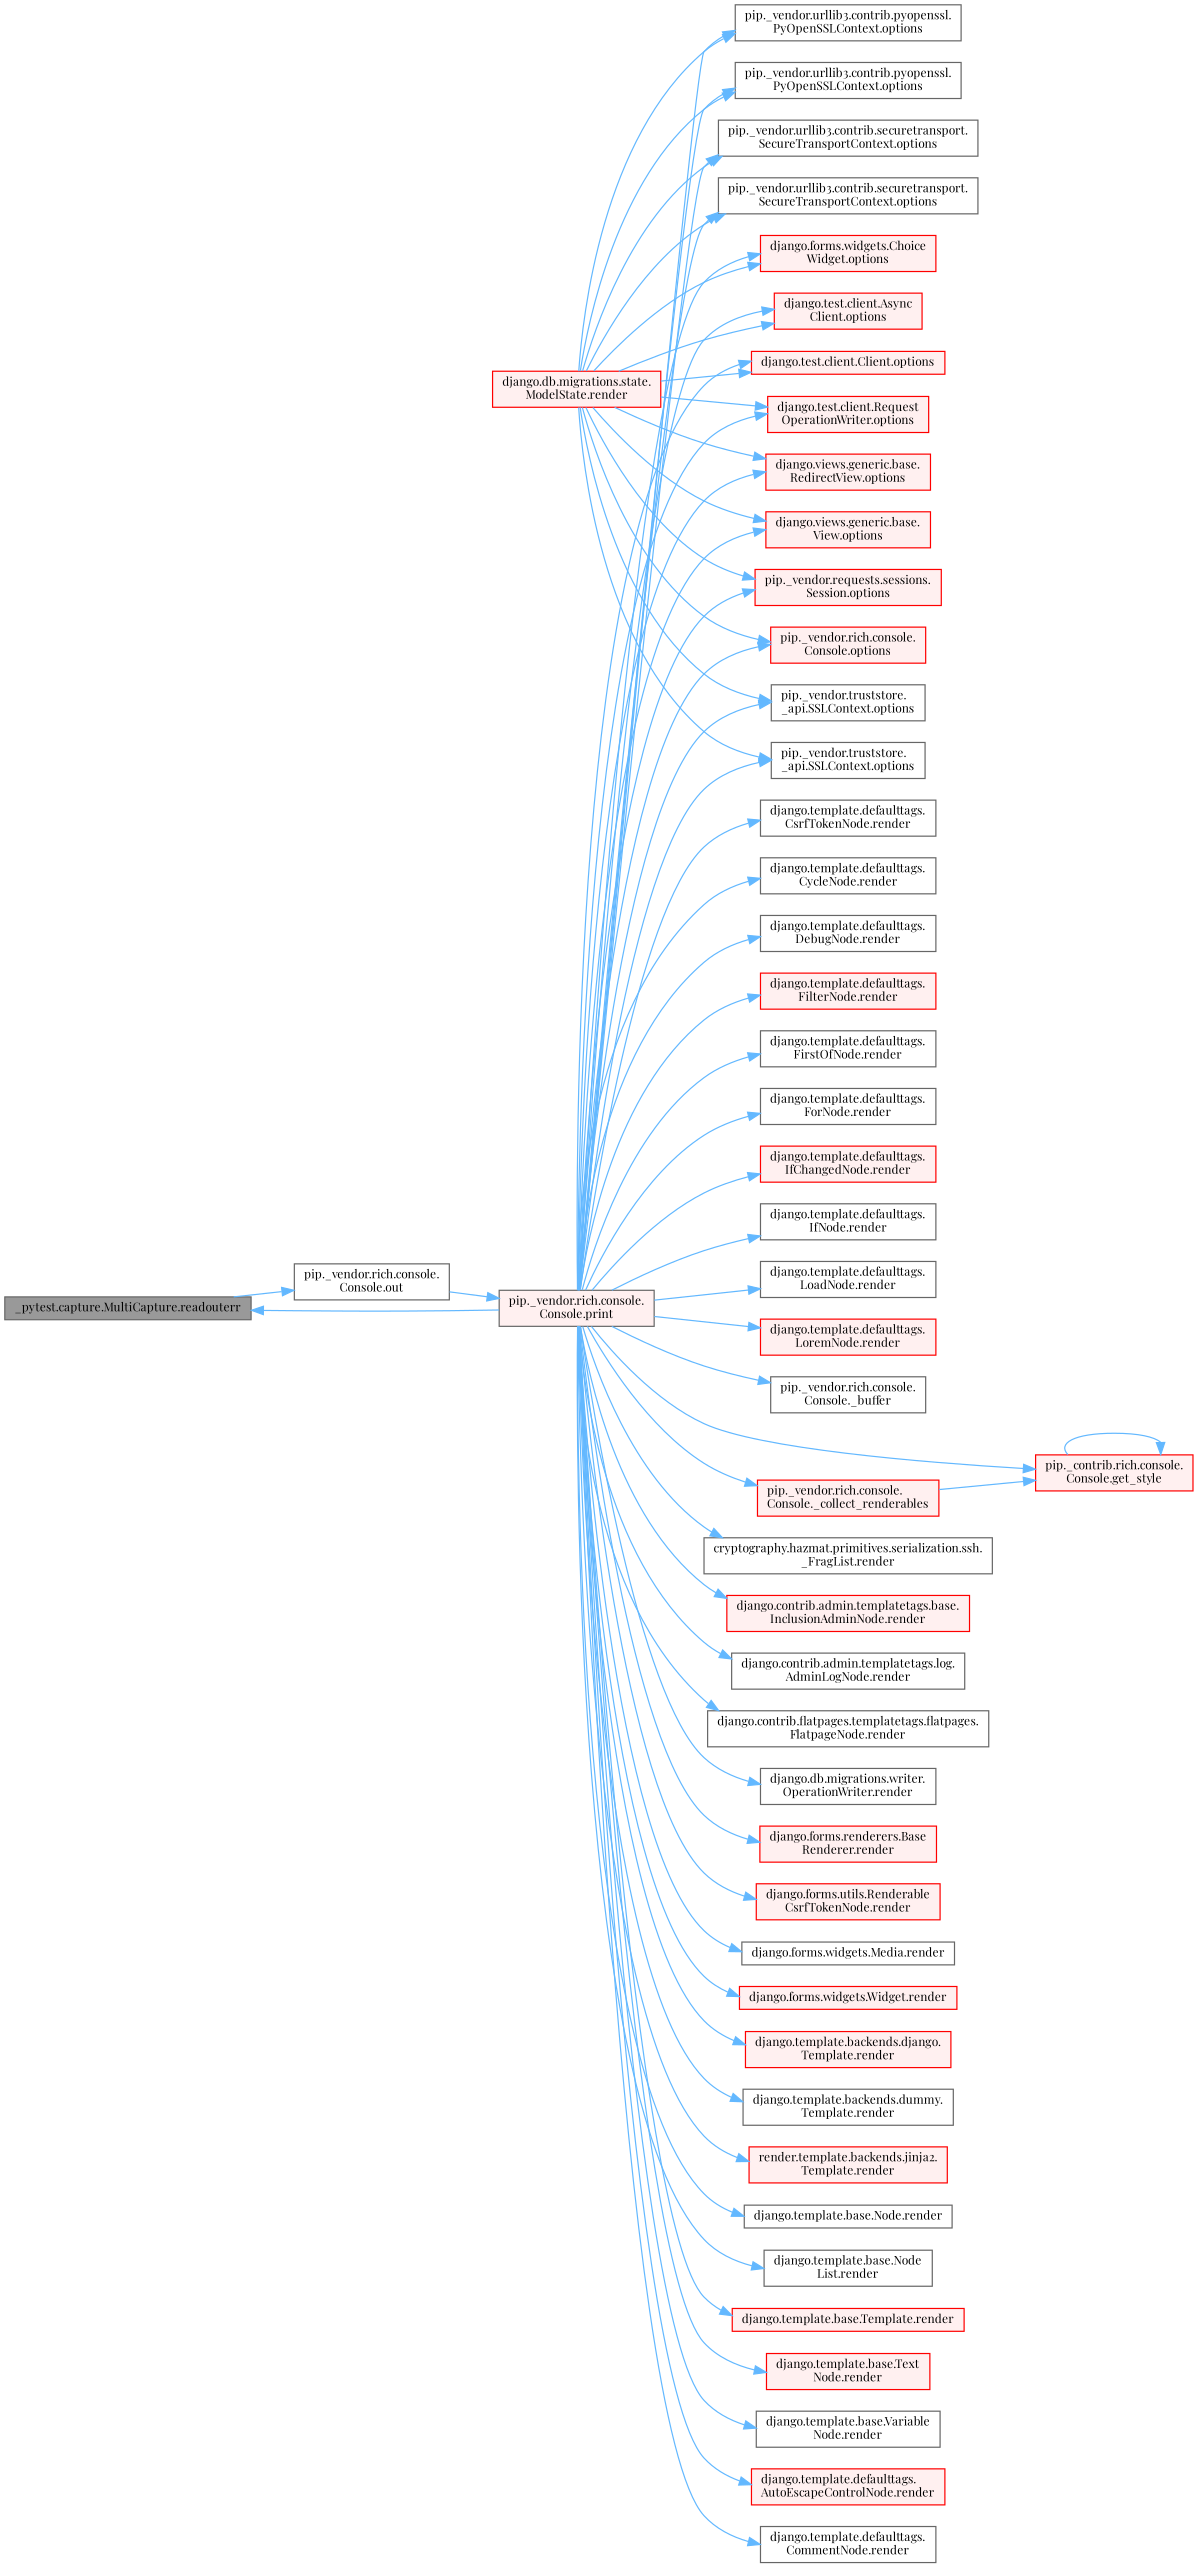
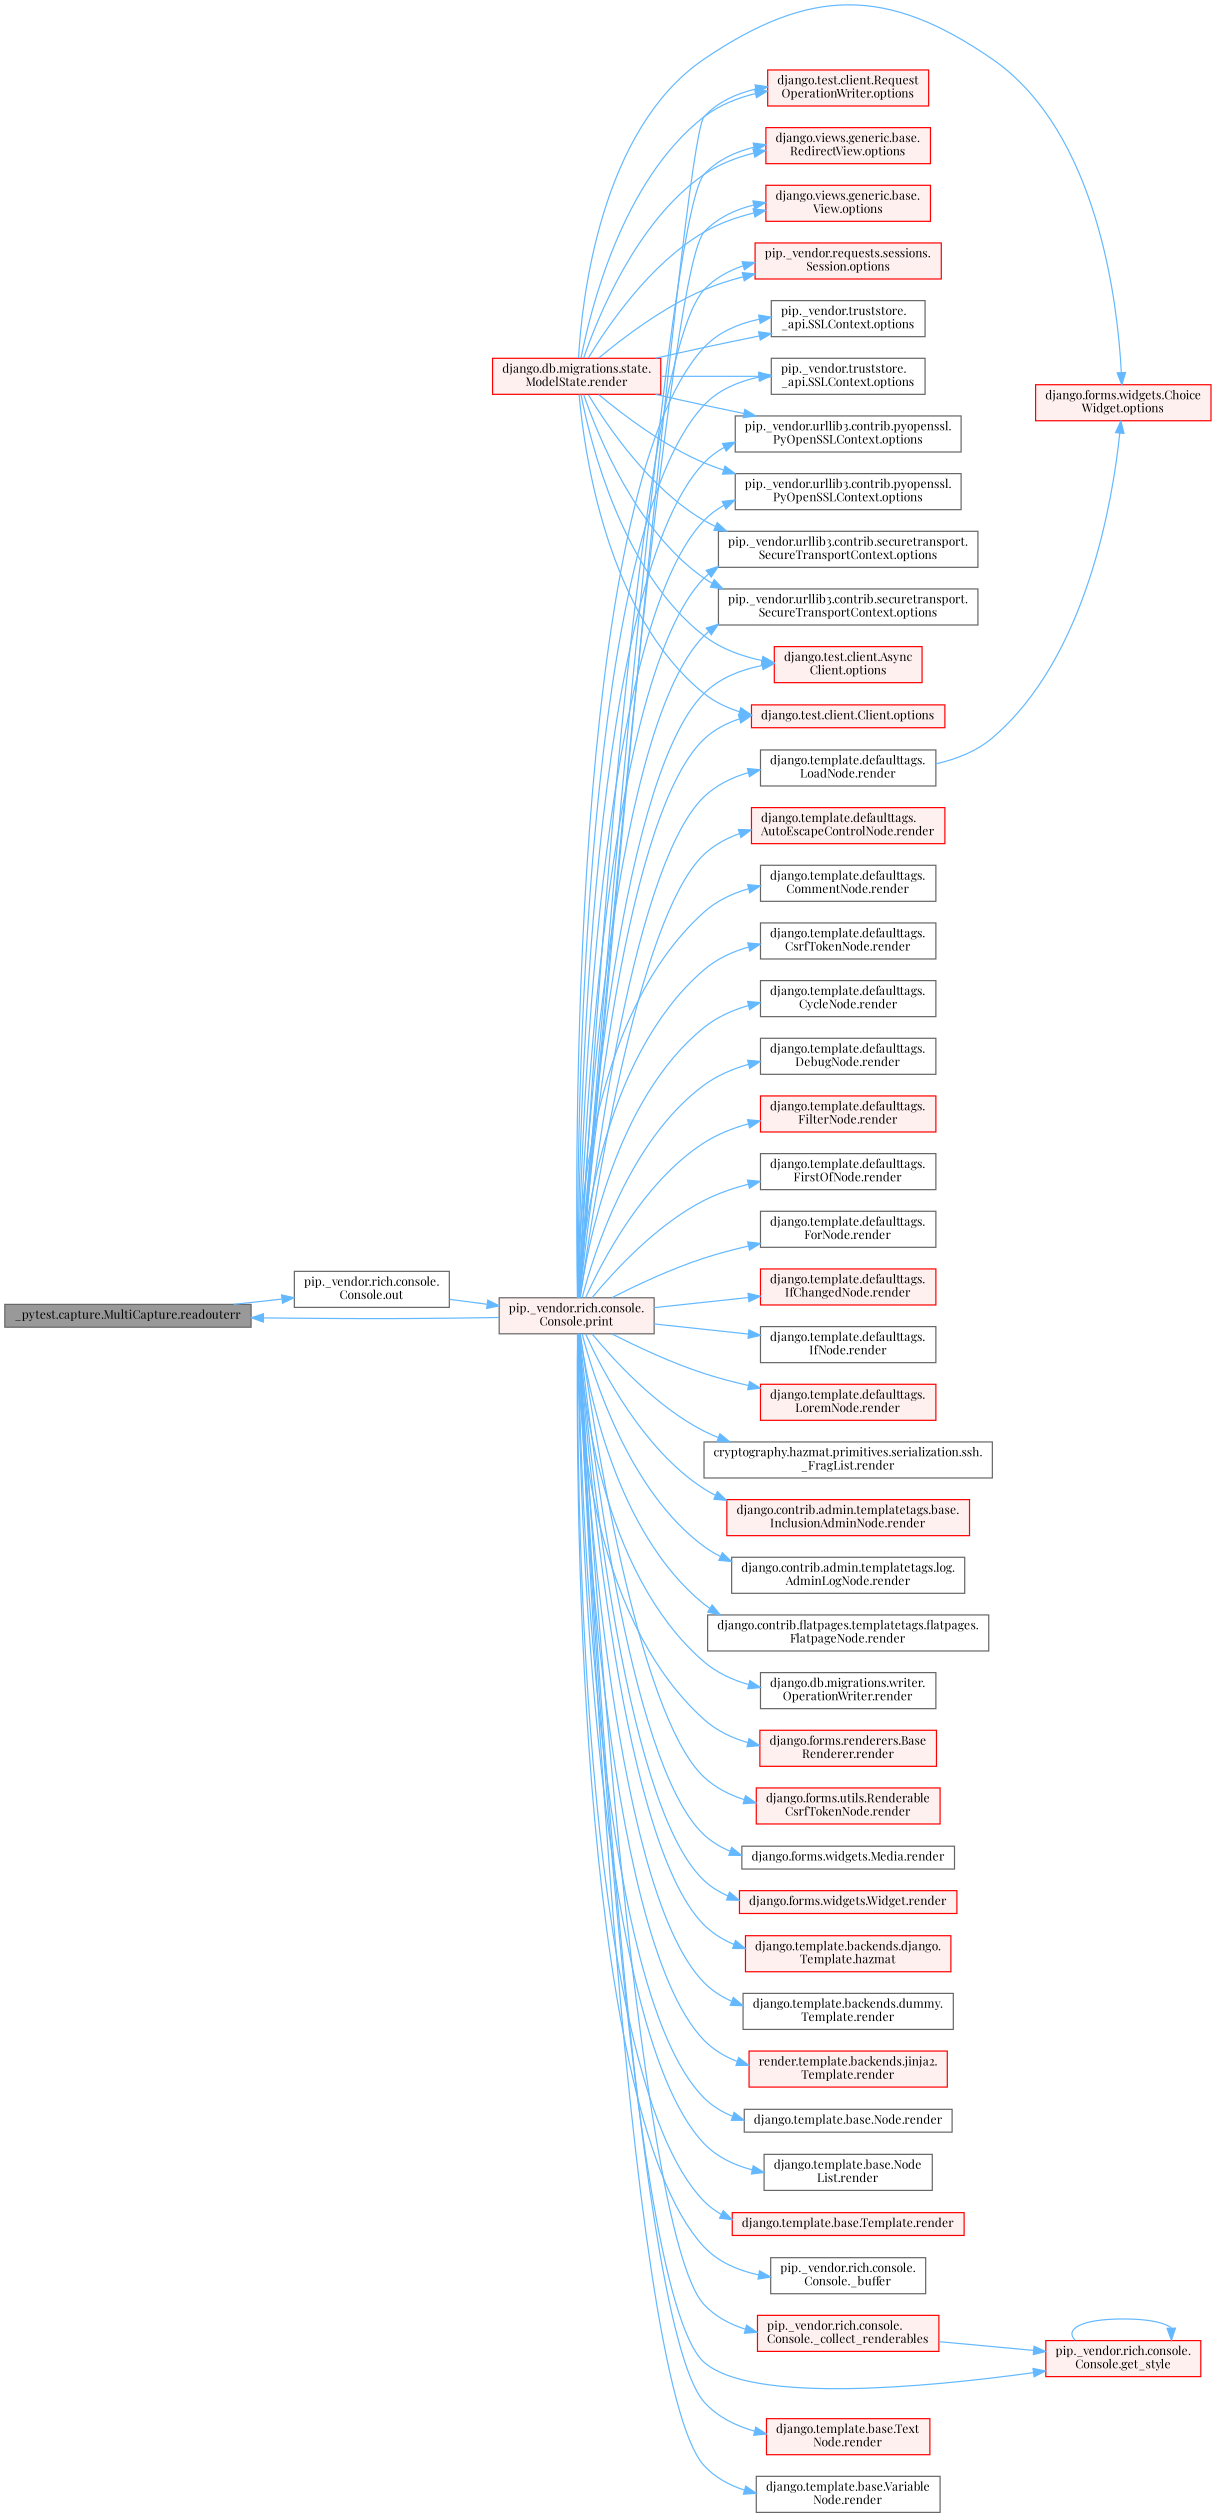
node "pip._vendor.rich.console. Console.options": removed
edge "pip._vendor.rich.console. Console.print" -> "django.forms.widgets.Choice Widget.options": now "django.template.defaulttags. LoadNode.render" -> "django.forms.widgets.Choice Widget.options"
node "pip._contrib.rich.console. Console.get_style": label "pip._contrib.rich.console. Console.get_style" -> "pip._vendor.rich.console. Console.get_style"
node "django.template.backends.django. Template.render": label "django.template.backends.django. Template.render" -> "django.template.backends.django. Template.hazmat"
